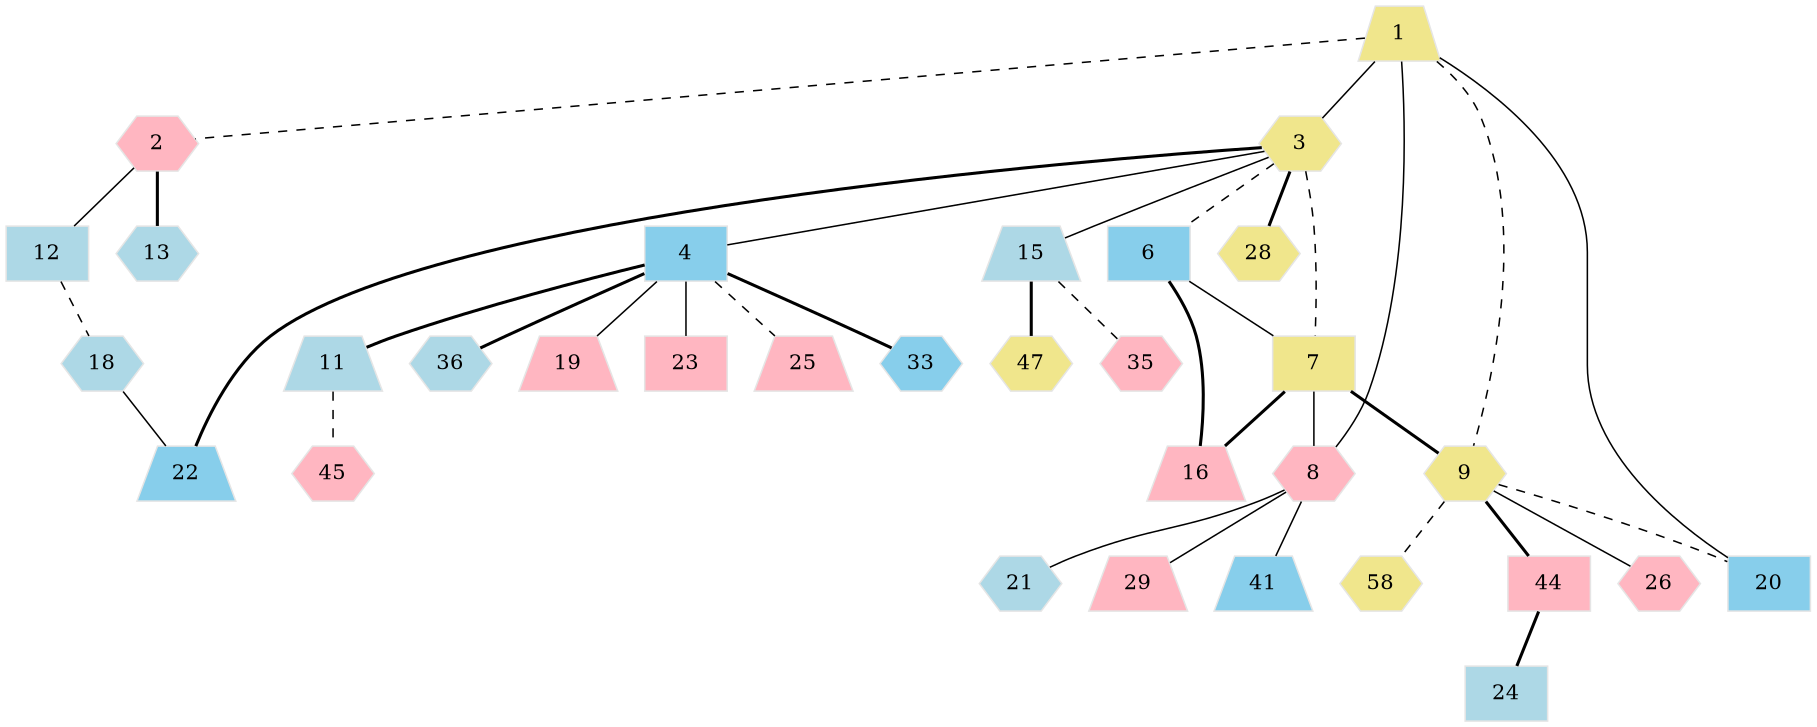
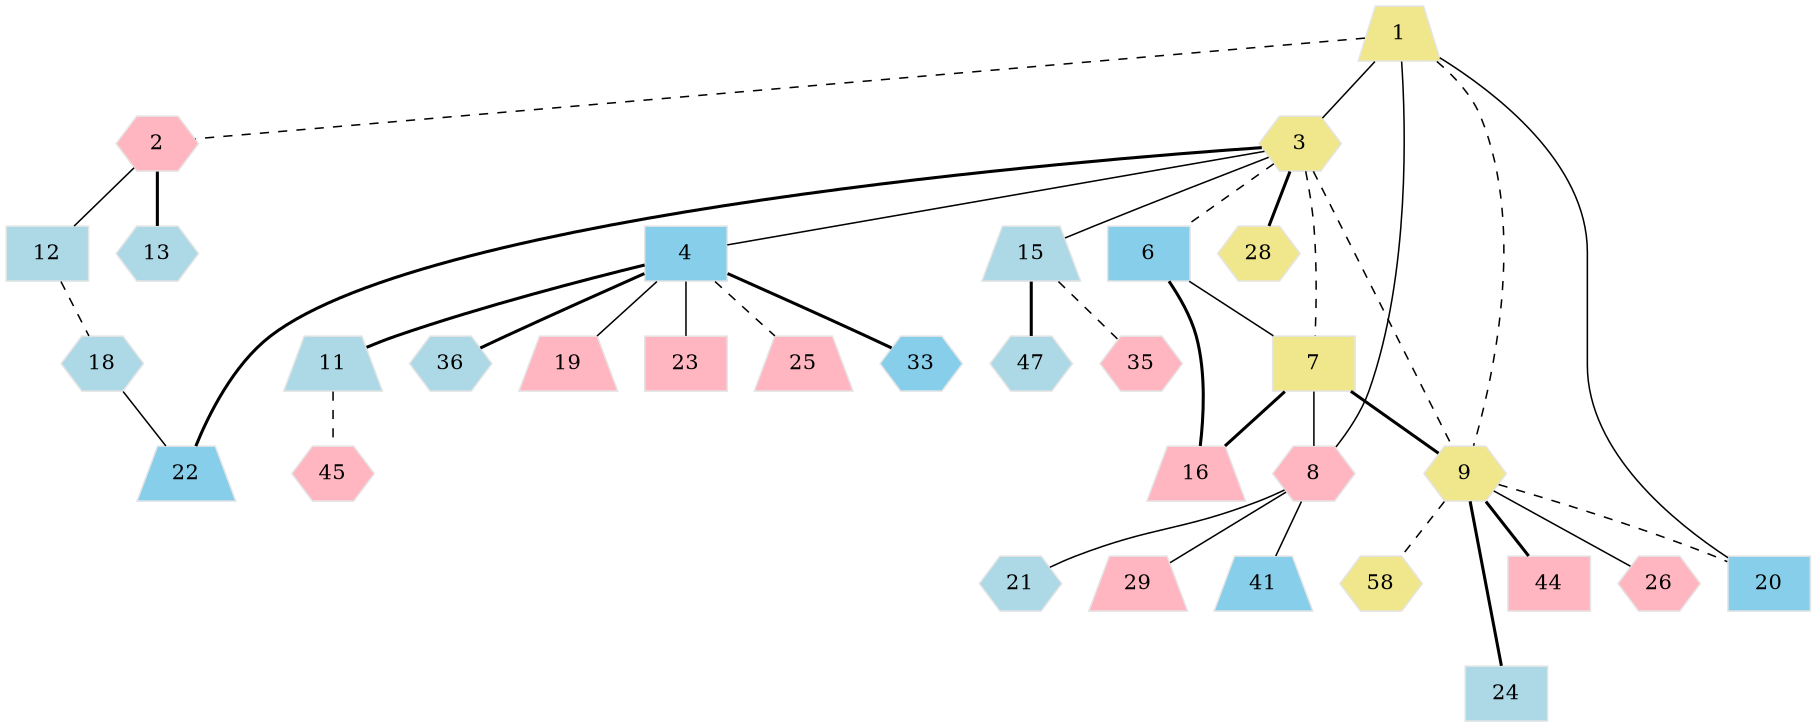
edge "3" -- "9": added
node "47": fillcolor khaki -> lightblue
edge "44" -- "24": now "9" -- "24"
